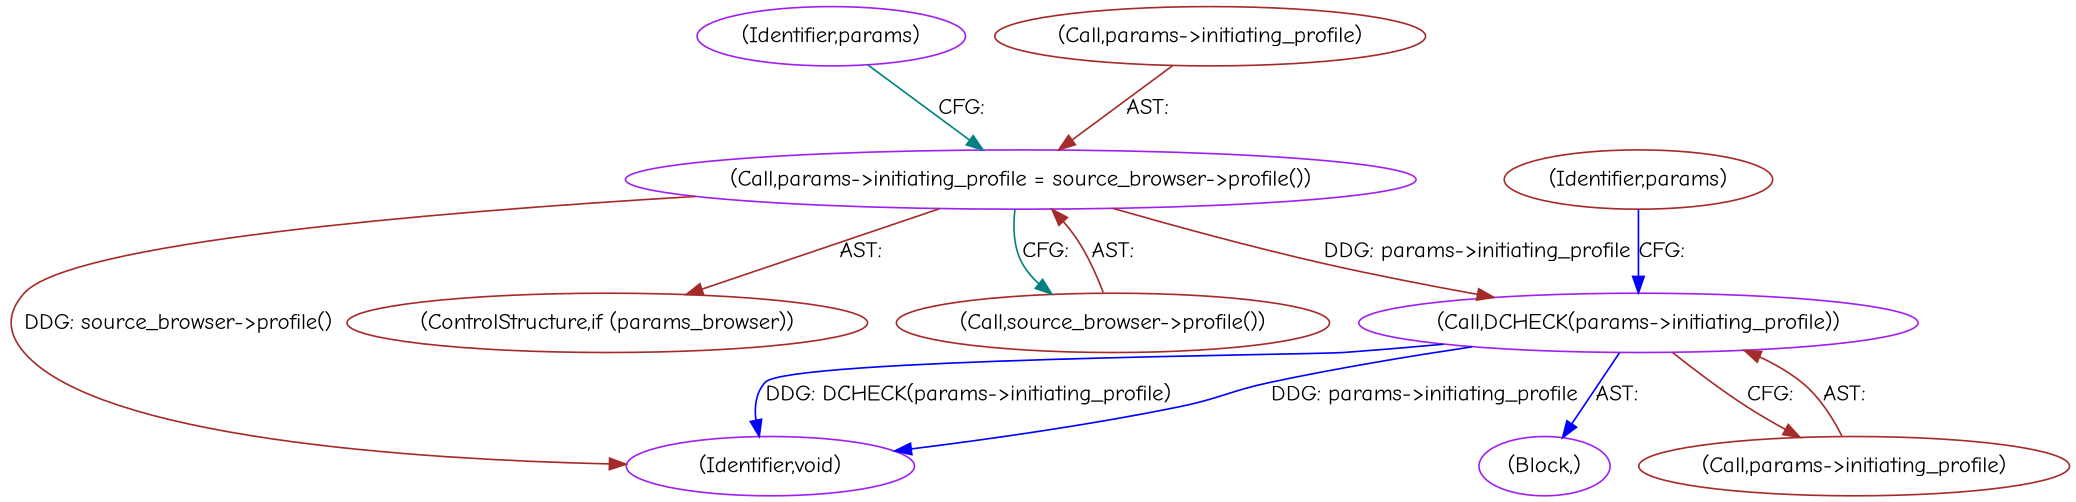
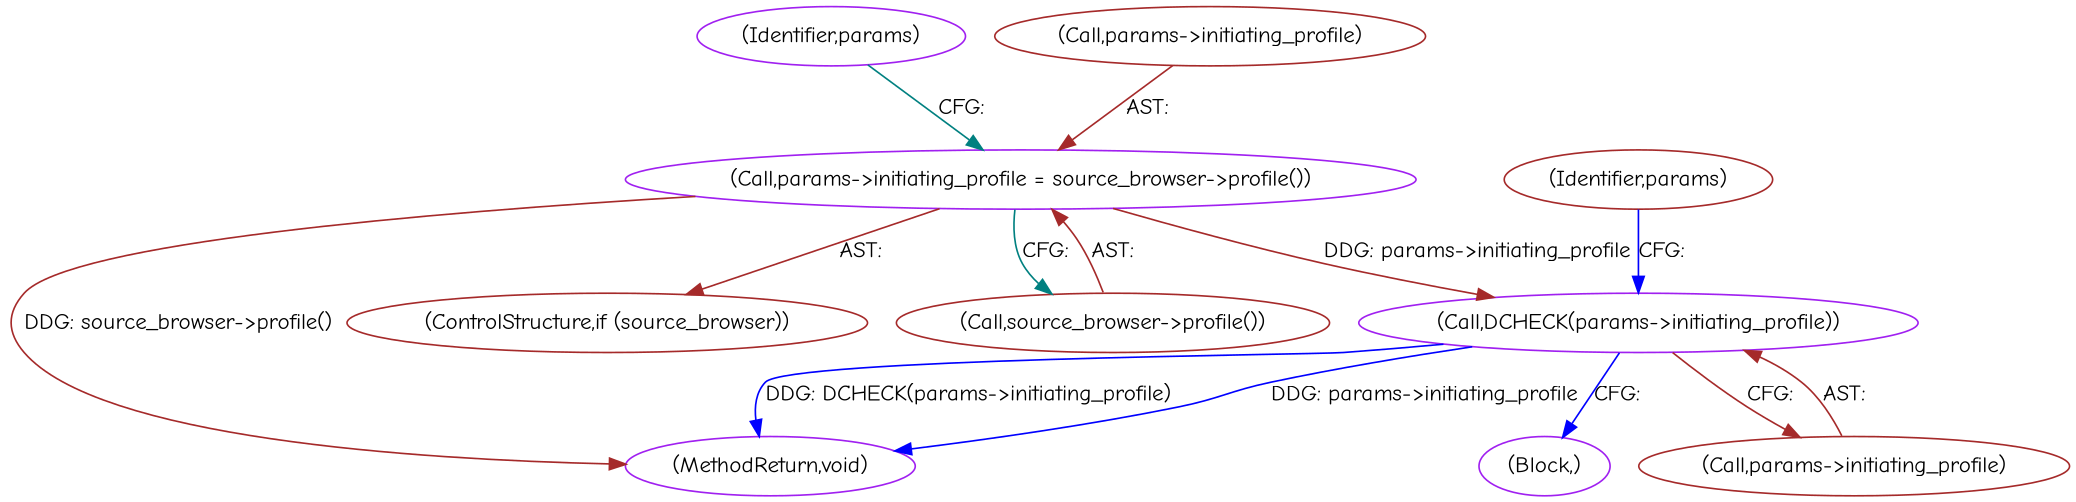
node "(ControlStructure,if (params_browser))": label "(ControlStructure,if (params_browser))" -> "(ControlStructure,if (source_browser))"
edge "(Call,DCHECK(params->initiating_profile))" -> "(Block,)": label "AST: " -> "CFG: "
node "(Identifier,void)": label "(Identifier,void)" -> "(MethodReturn,void)"
